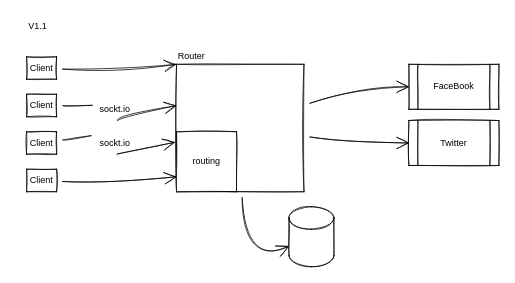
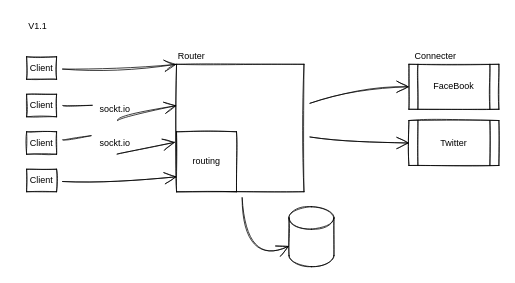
node "Connecter": added
